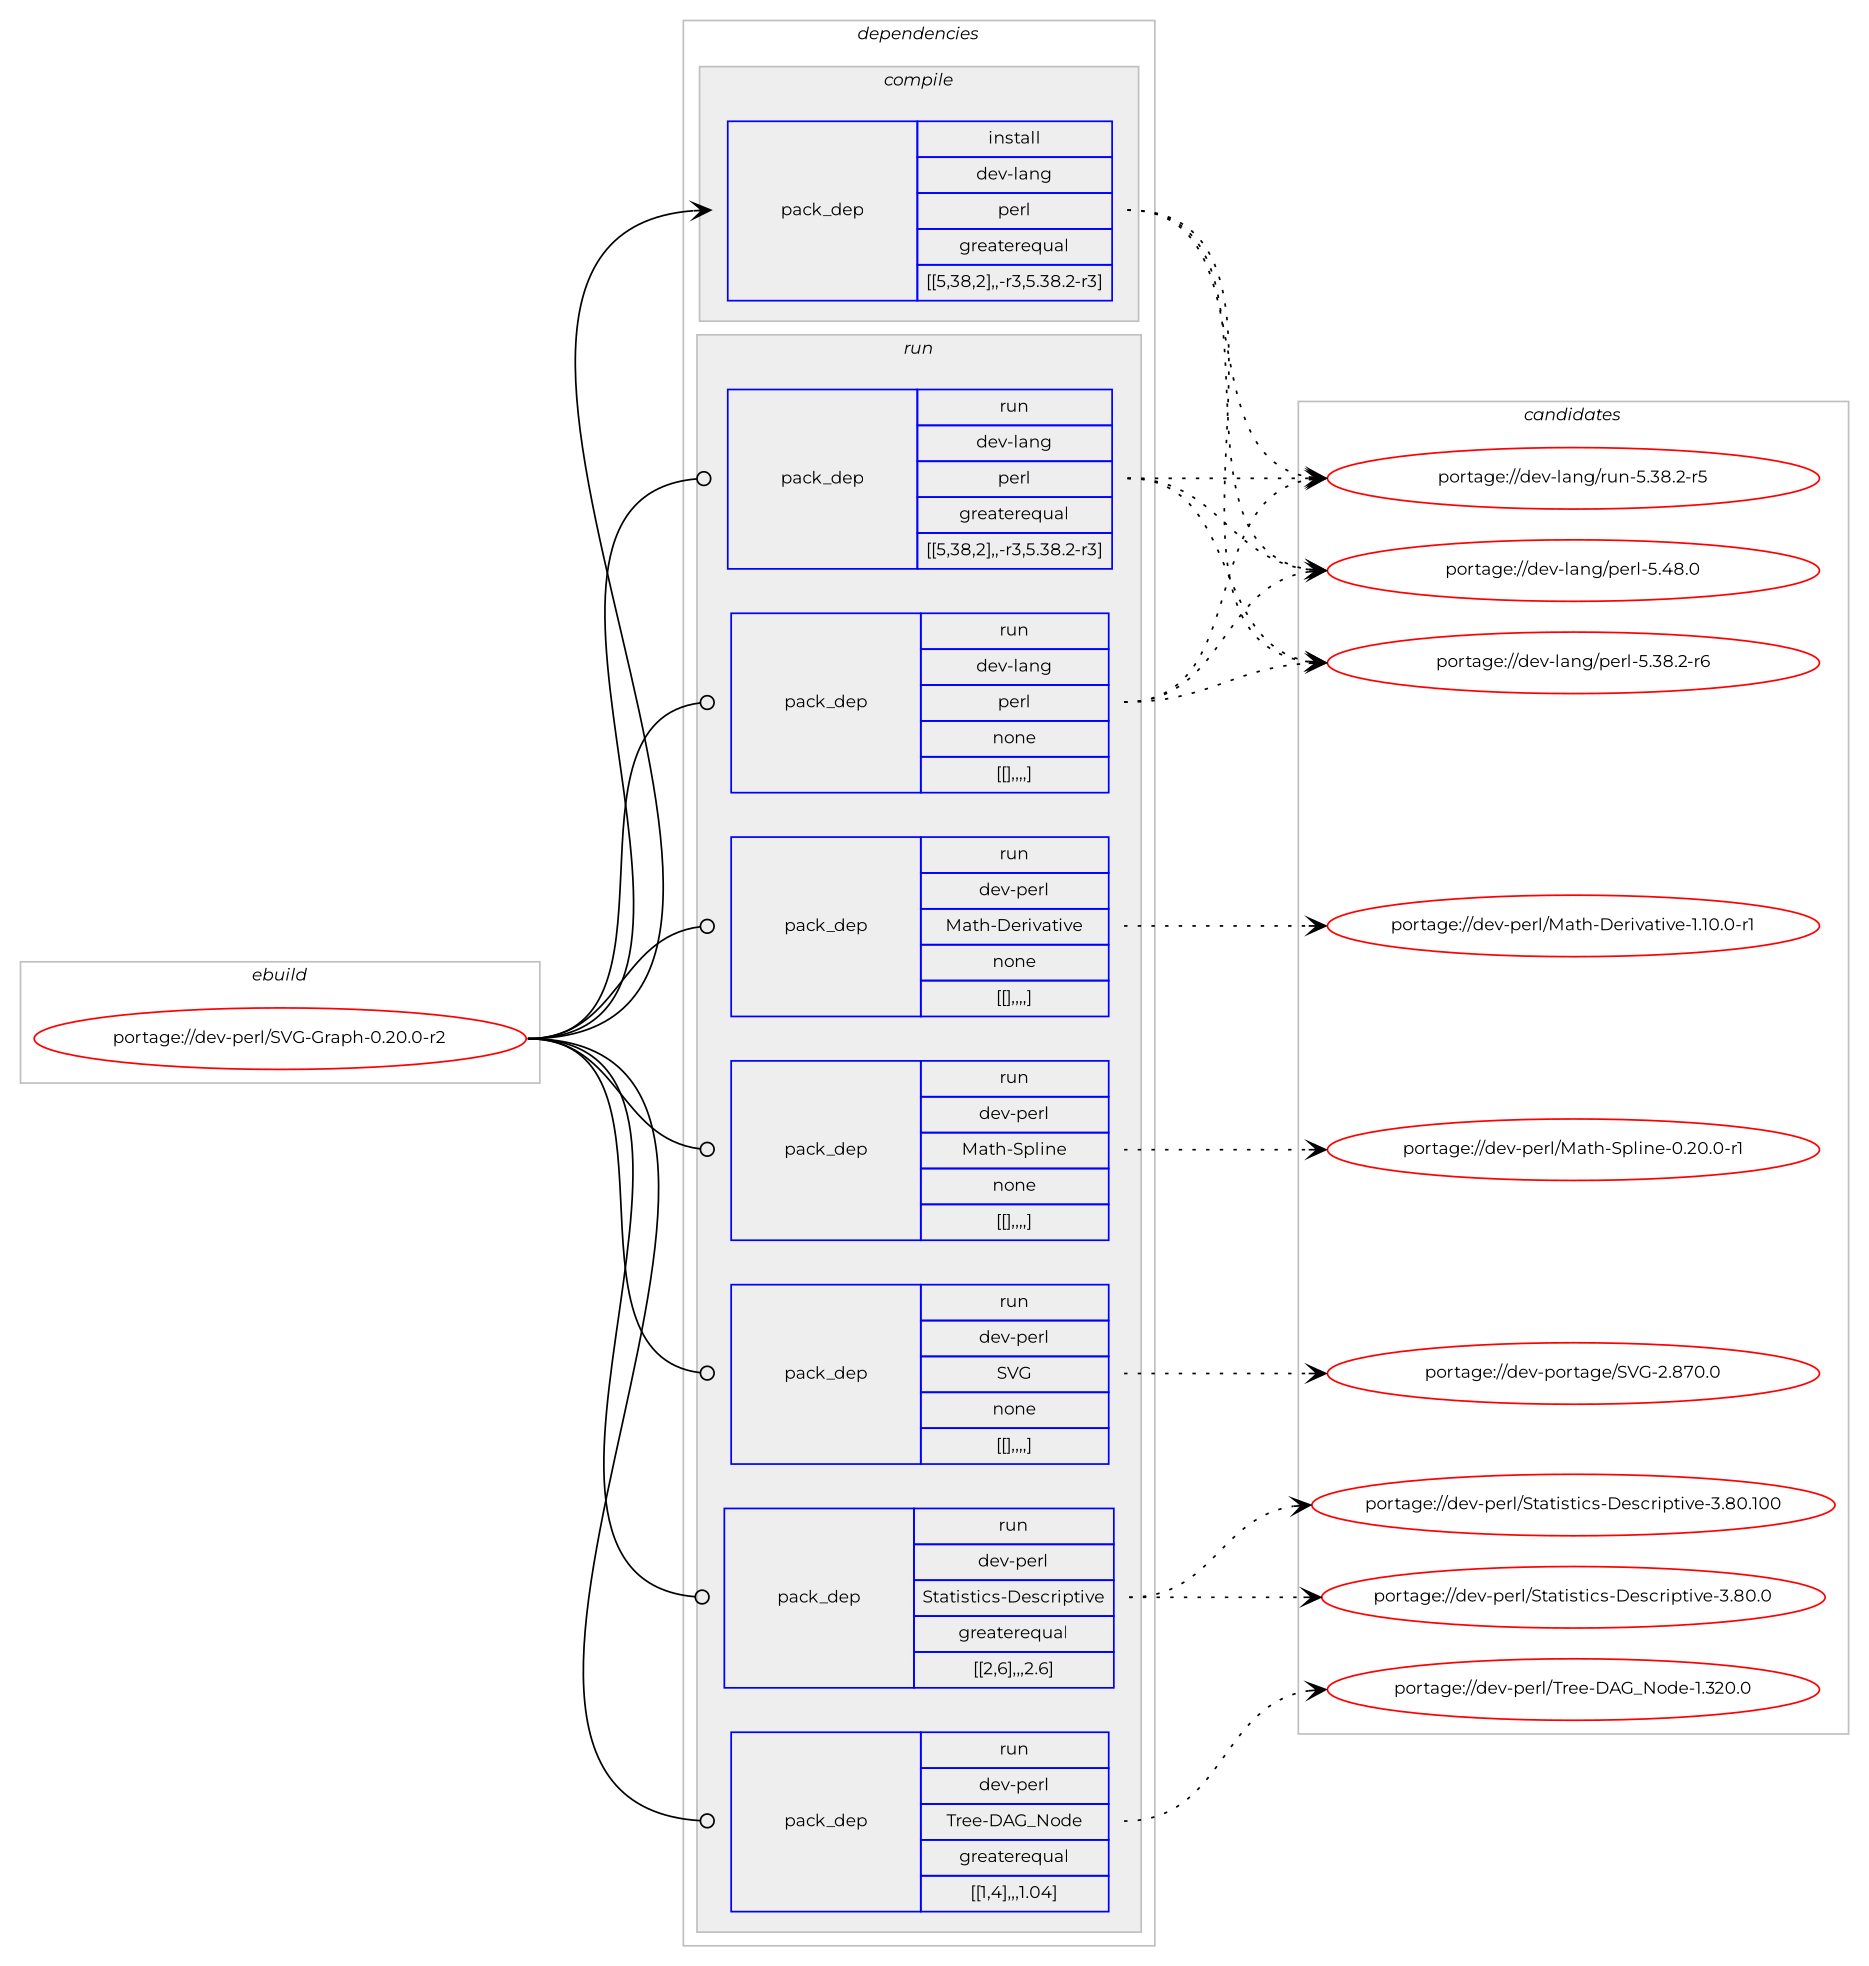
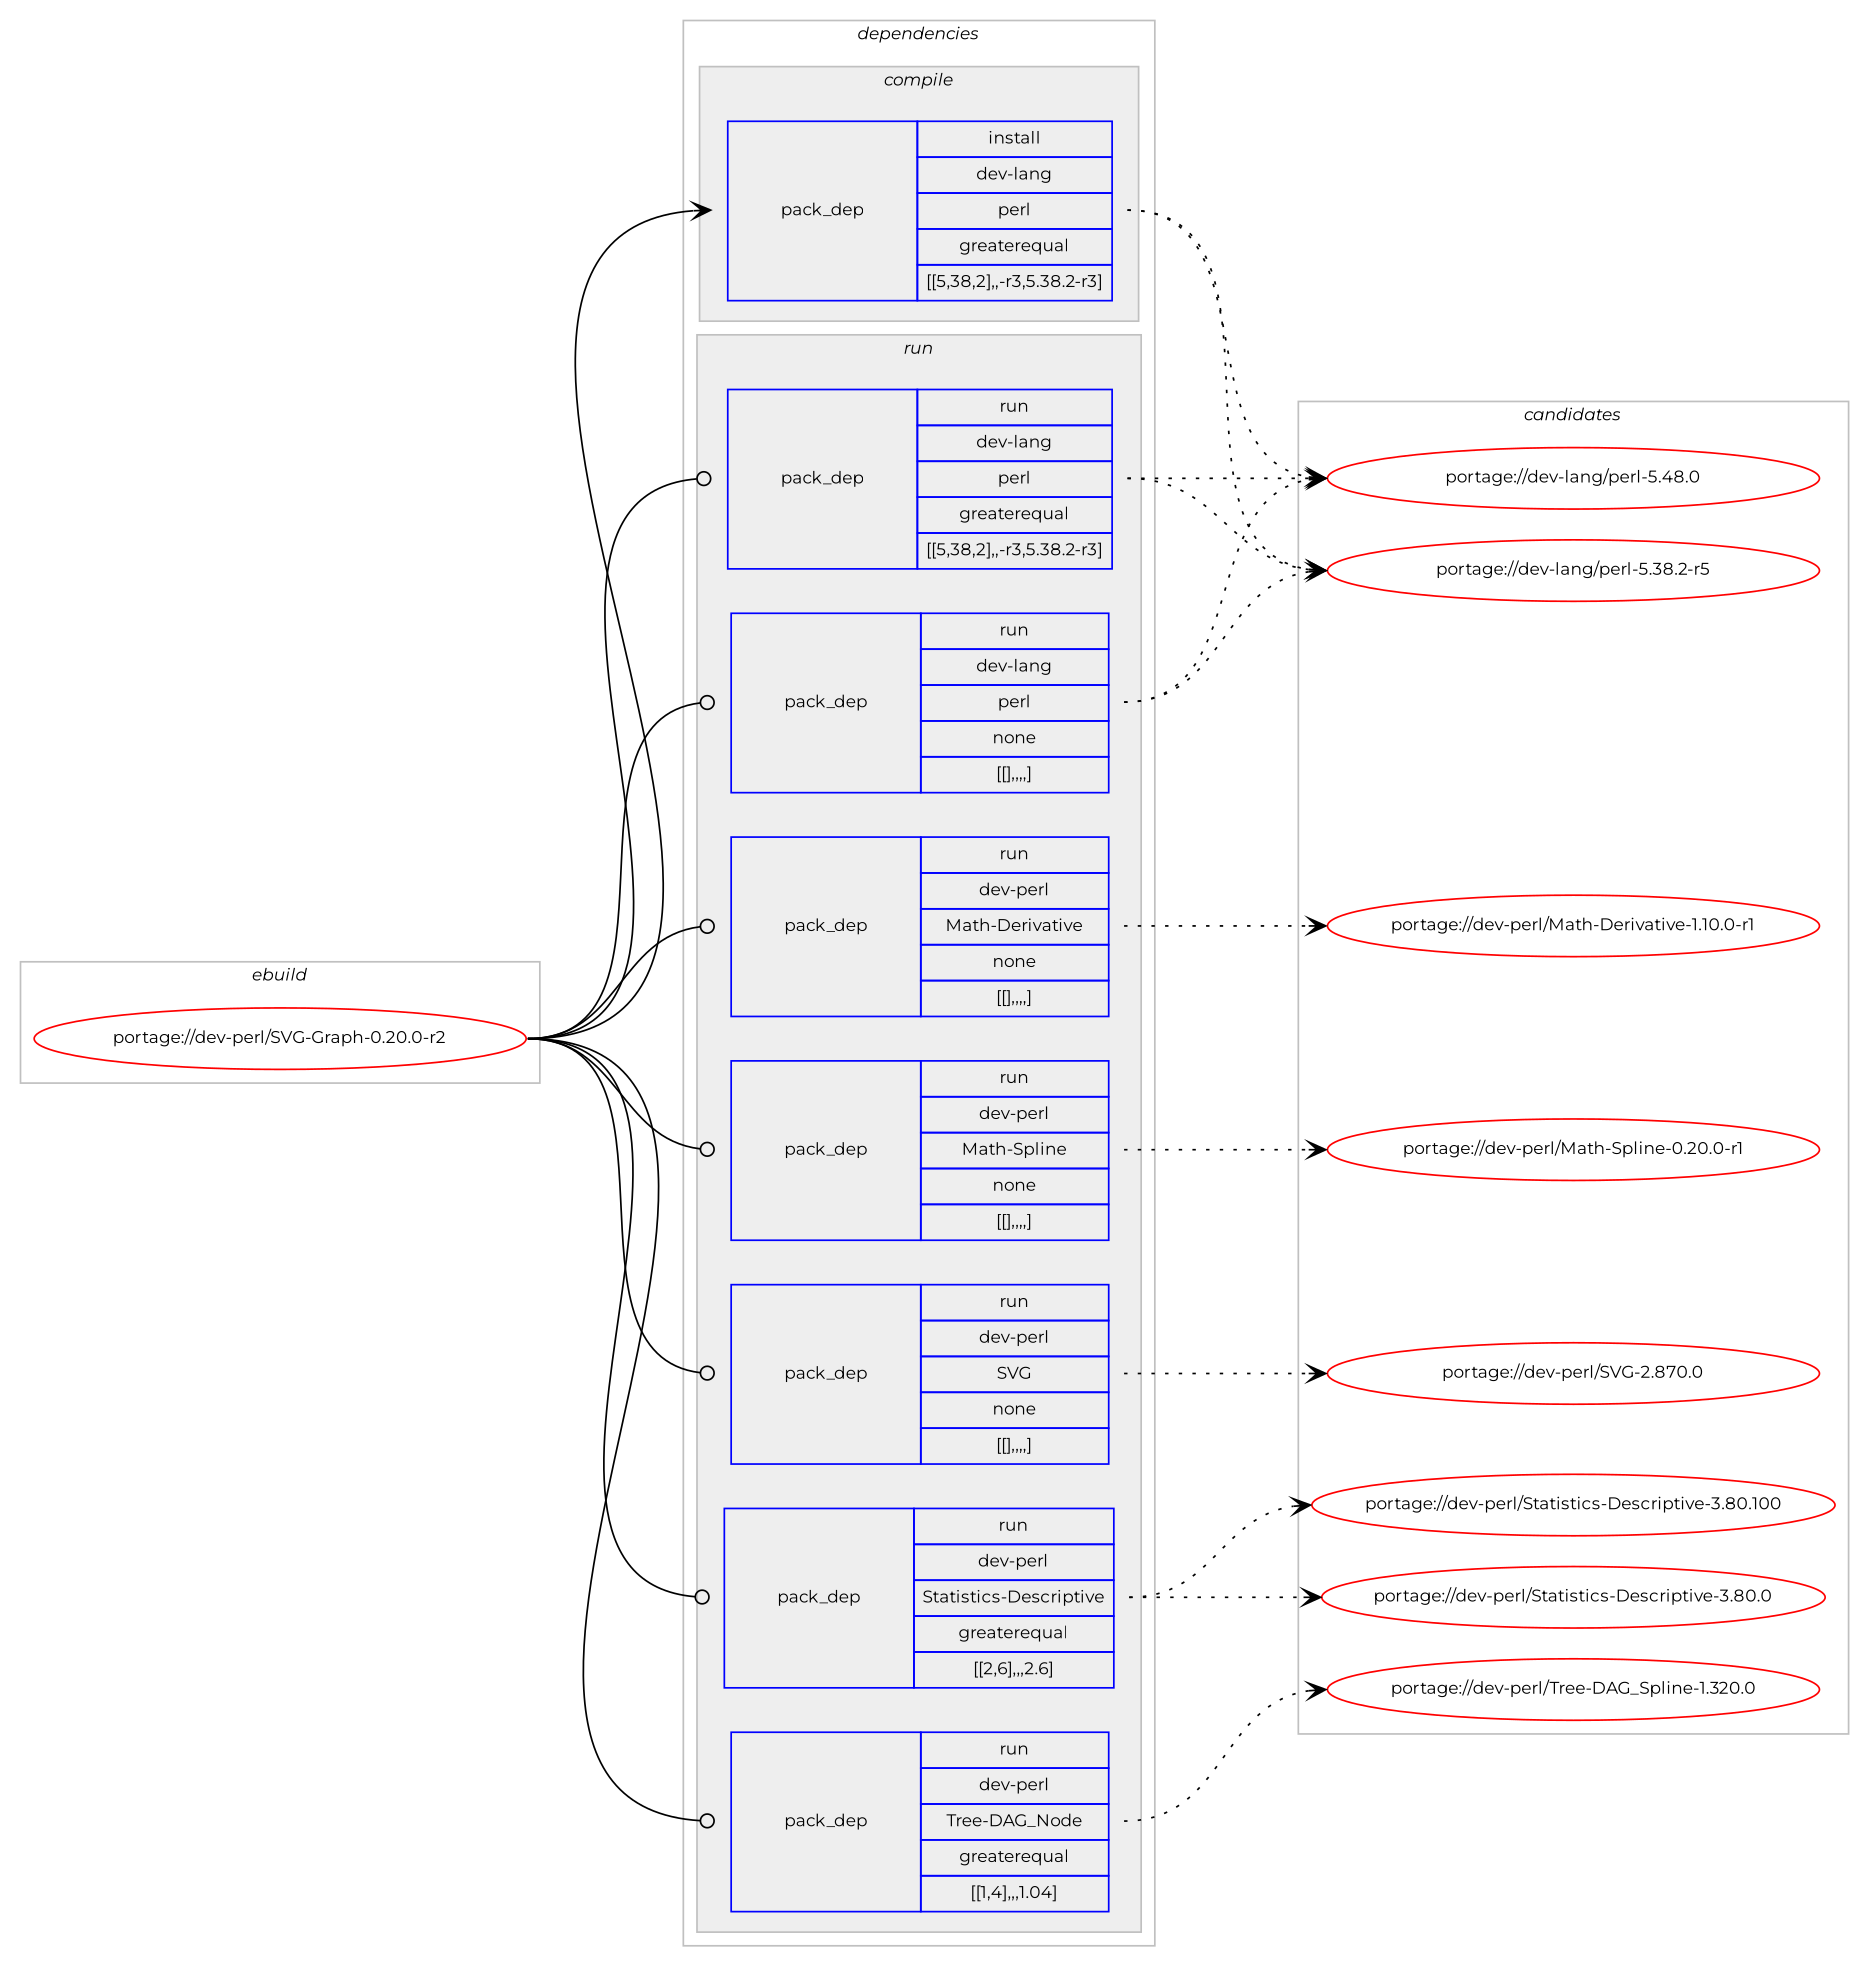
node "portage://dev-lang/run-5.38.2-r5": label "portage://dev-lang/run-5.38.2-r5" -> "portage://dev-lang/perl-5.38.2-r5"
node "portage://dev-lang/perl-5.38.2-r6": removed
node "portage://dev-portage/SVG-2.870.0": label "portage://dev-portage/SVG-2.870.0" -> "portage://dev-perl/SVG-2.870.0"
node "portage://dev-perl/Tree-DAG_Node-1.320.0": label "portage://dev-perl/Tree-DAG_Node-1.320.0" -> "portage://dev-perl/Tree-DAG_Spline-1.320.0"
